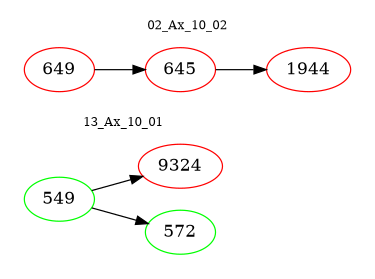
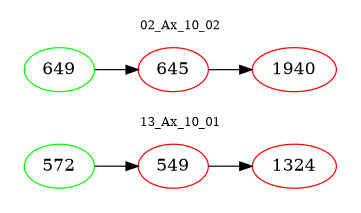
node "649": color red -> green
node "1944": label "1944" -> "1940"
node "9324": label "9324" -> "1324"
node "549": color green -> red
edge "549" -> "572": reversed
